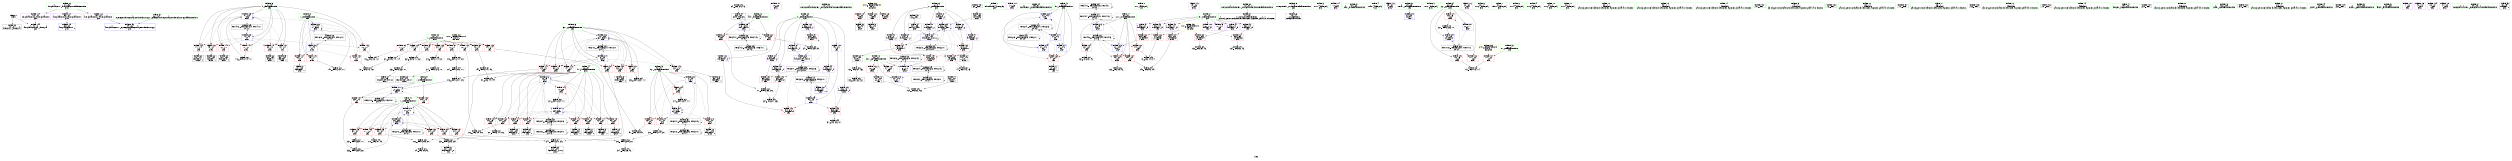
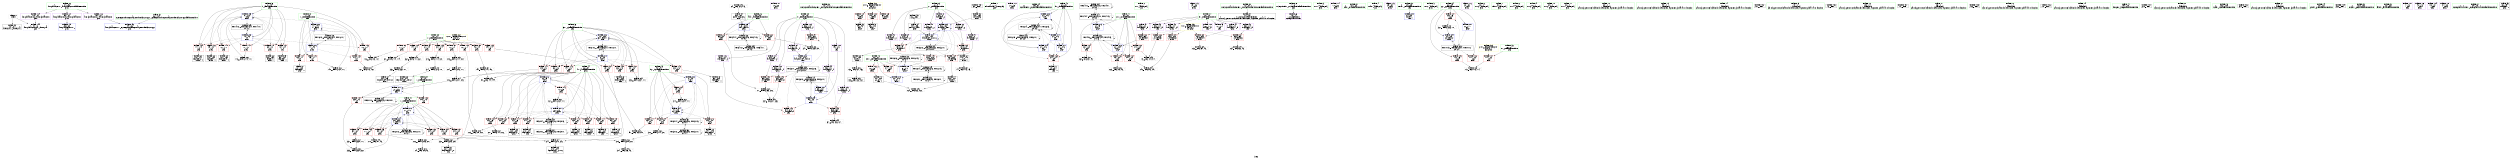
edge "NodeID: 189" -> "NodeID: 307": now "NodeID: 189" -> "NodeID: 74"
